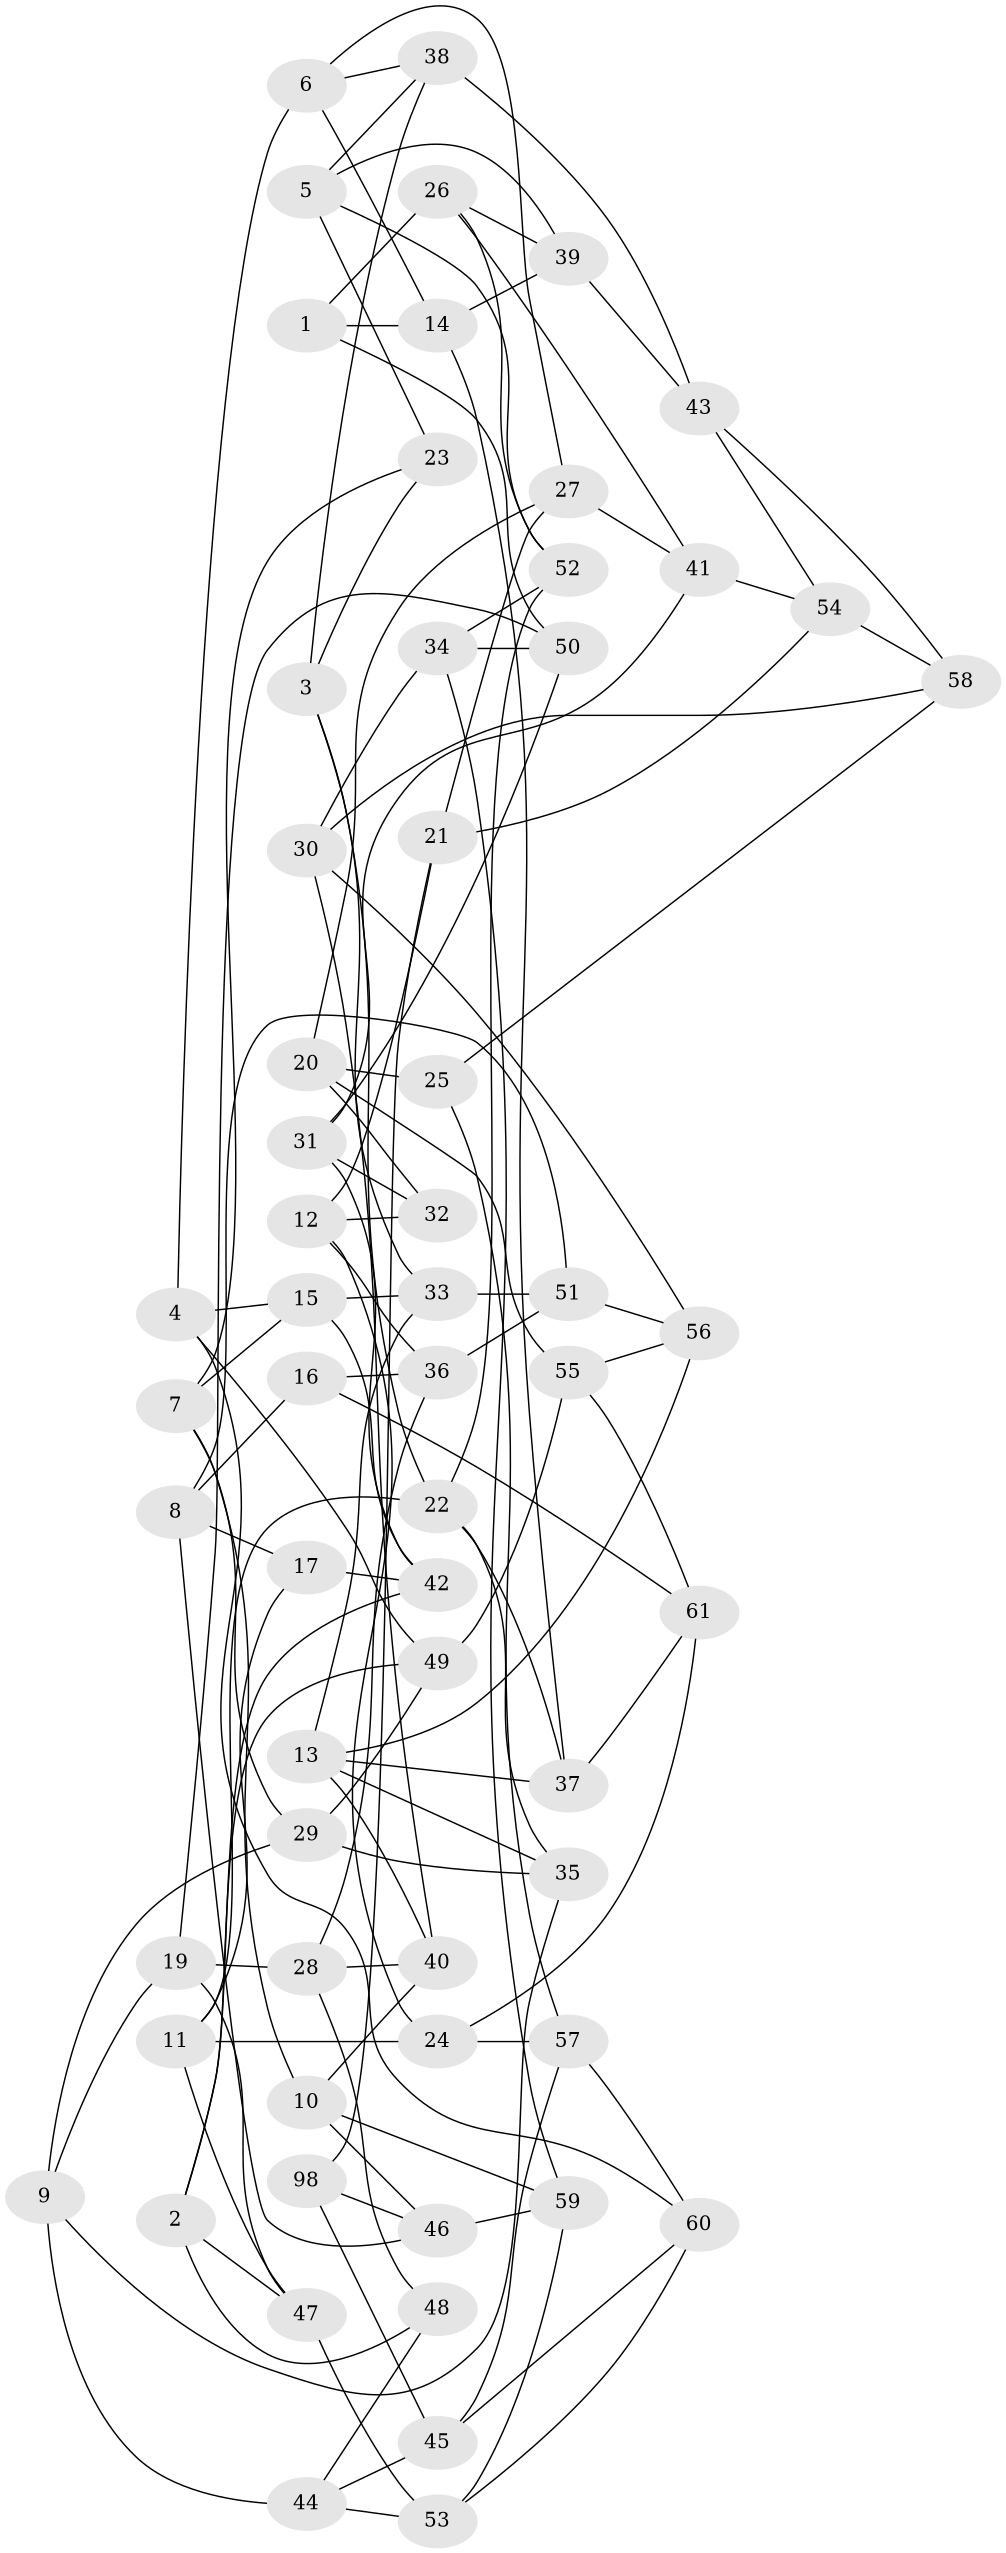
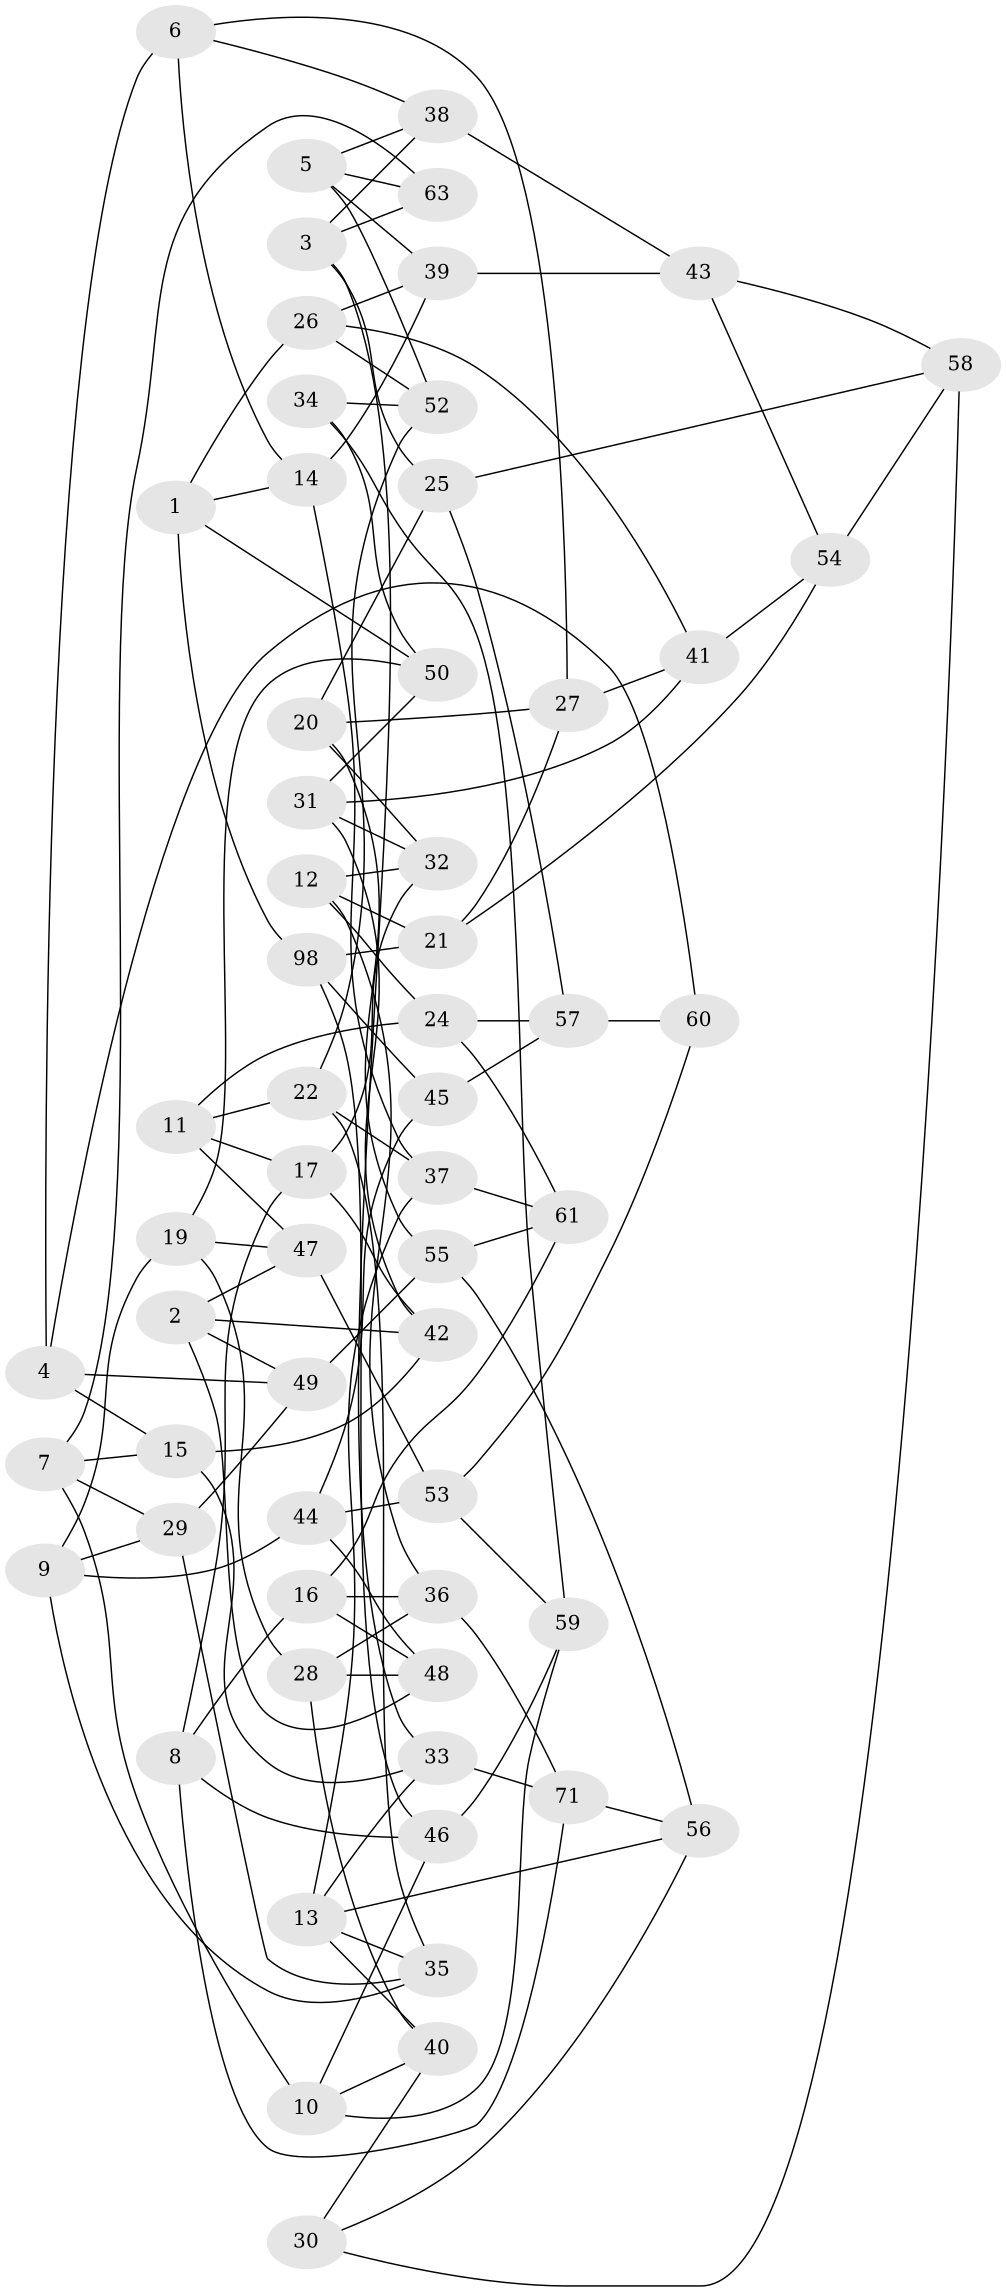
node "23": label "23" -> "63"
edge "1" -- "98": added
edge "34" -- "30": removed
edge "32" -- "17": added
edge "3" -- "22": now "3" -- "25"
node "51": label "51" -> "71"
edge "16" -- "48": added
edge "60" -- "45": removed
